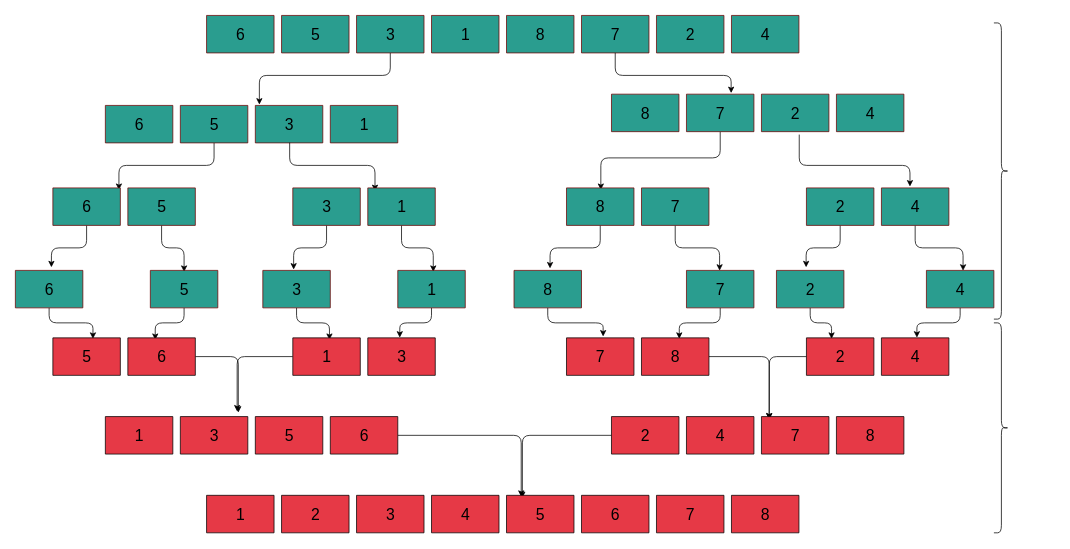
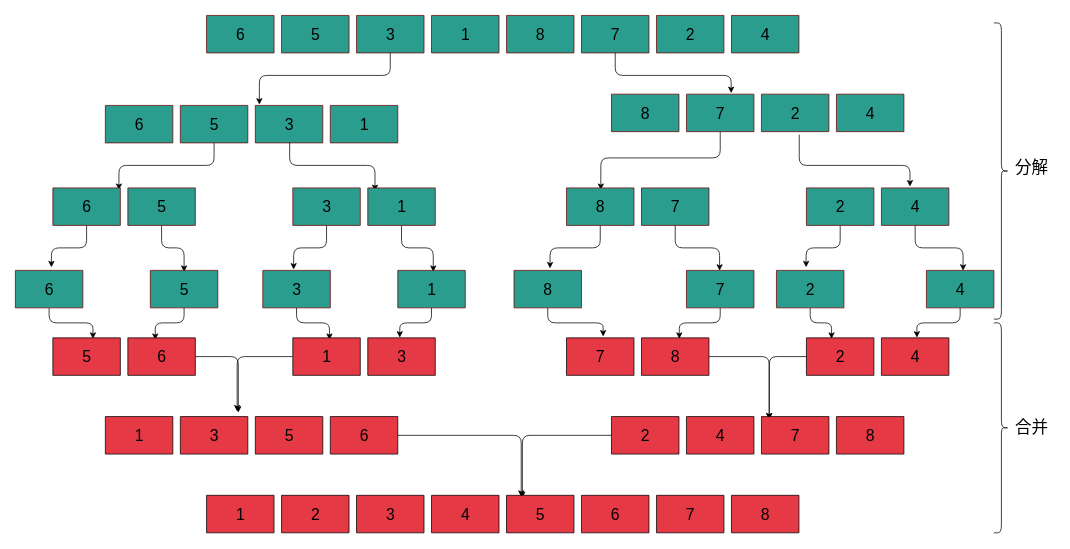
node "分解": added
node "合并": added
